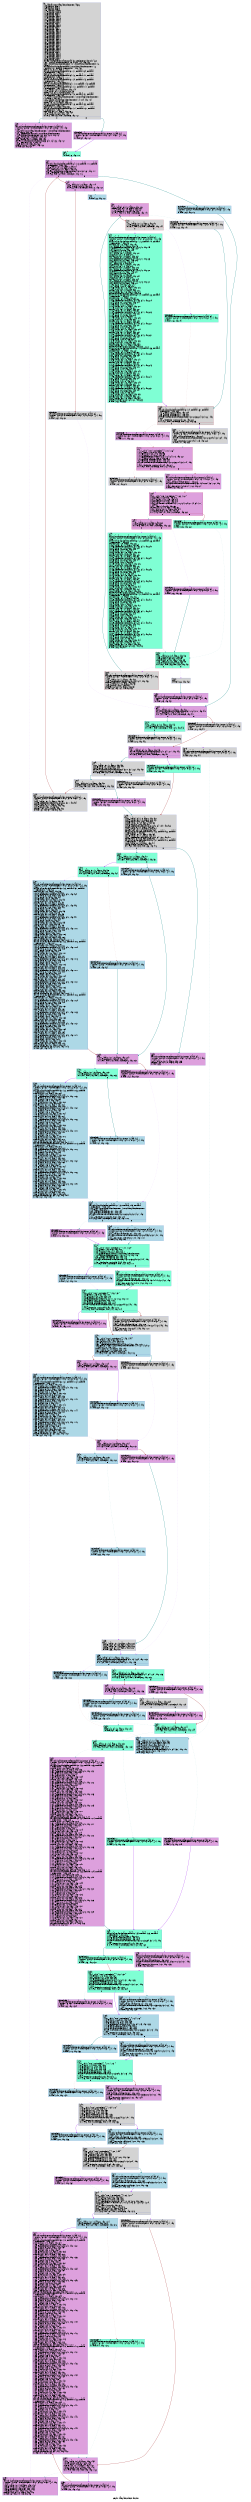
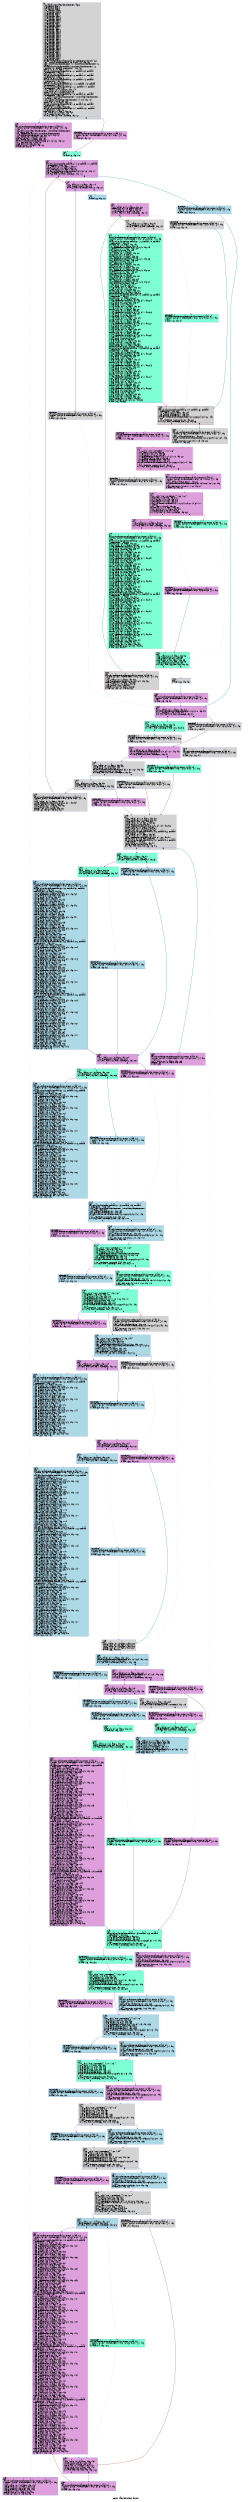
edge "._crit_edge12:" -> "%292:": added
node "%545:": added
node "%641:": fillcolor aquamarine -> plum
